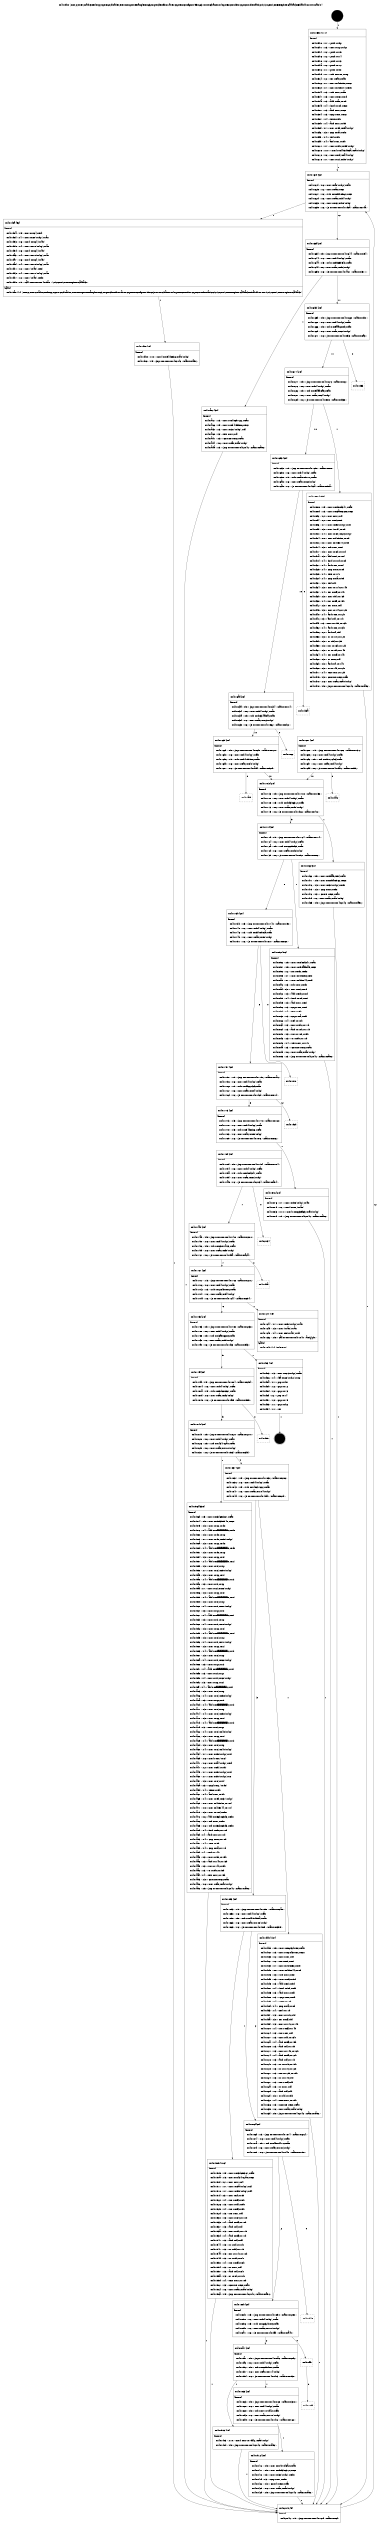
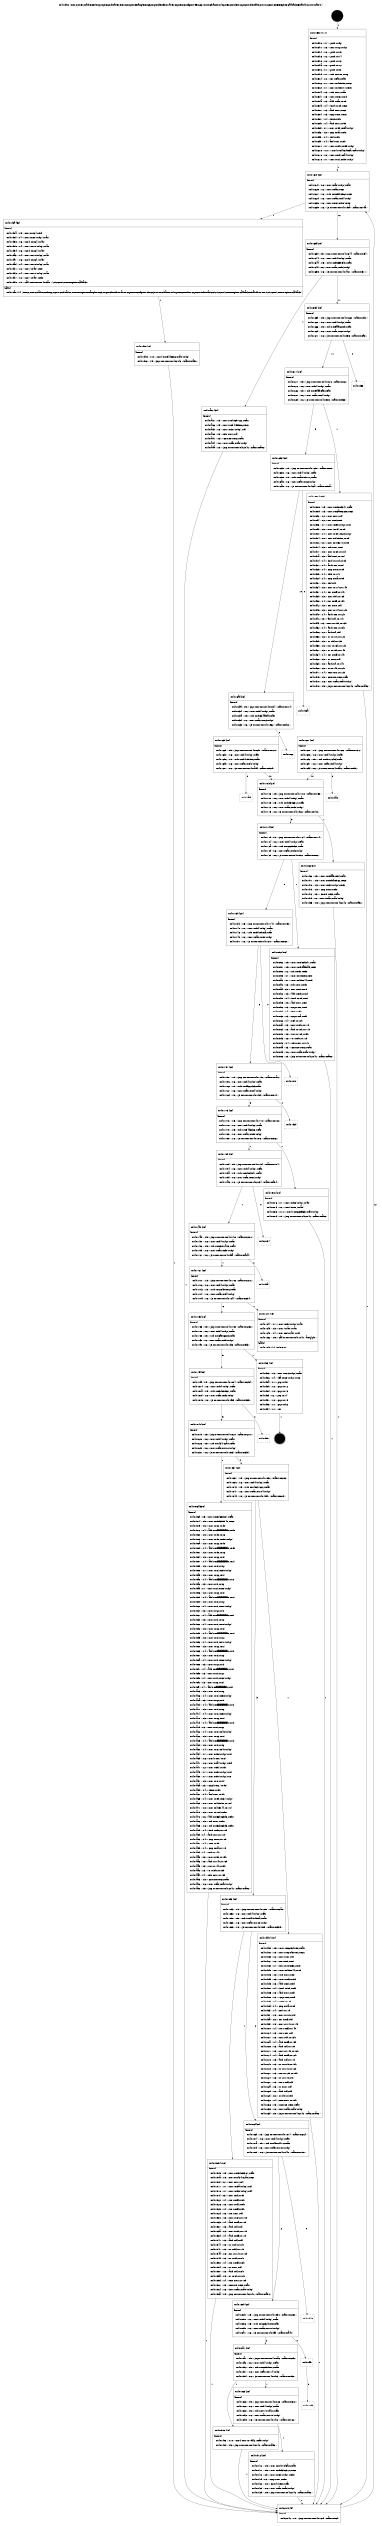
edge "0x401677 [28]" -> "0x401693 [28]": label " 10" -> " 9"
edge "0x4016af [28]" -> "0x4016cb [28]": removed, label "10"
edge "0x401757 [28]" -> "0x401dcd": label " 12" -> " 0"
edge "0x401773 [28]" -> "0x40178f [28]": added, label "7"
